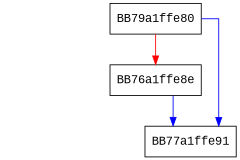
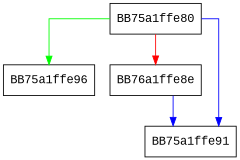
node "BB79a1ffe80": label "BB79a1ffe80" -> "BB75a1ffe80"
node "BB75a1ffe96": added
node "BB77a1ffe91": label "BB77a1ffe91" -> "BB75a1ffe91"
